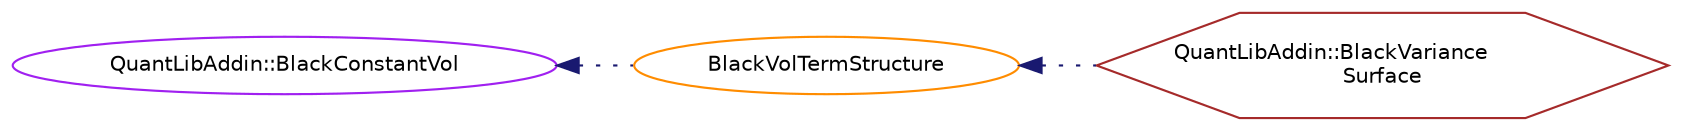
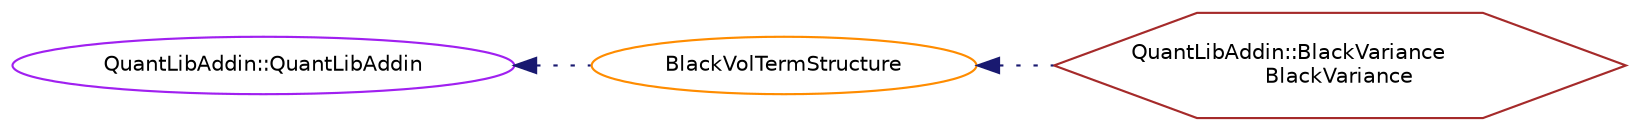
node "QuantLibAddin::BlackConstantVol": label "QuantLibAddin::BlackConstantVol" -> "QuantLibAddin::QuantLibAddin"
node "QuantLibAddin::BlackVariance Surface": label "QuantLibAddin::BlackVariance Surface" -> "QuantLibAddin::BlackVariance BlackVariance"
